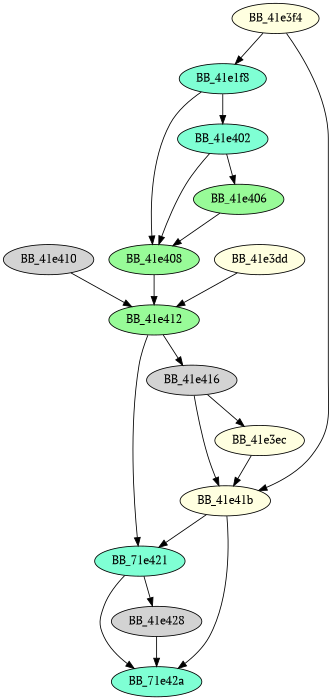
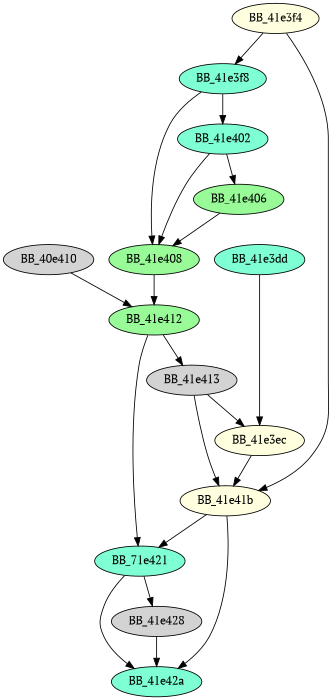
node "BB_41e1f8": label "BB_41e1f8" -> "BB_41e3f8"
node "BB_41e410": label "BB_41e410" -> "BB_40e410"
node "BB_41e3dd": fillcolor lightyellow -> aquamarine
edge "BB_41e3dd" -> "BB_41e412": now "BB_41e3dd" -> "BB_41e3ec"
node "BB_41e416": label "BB_41e416" -> "BB_41e413"
node "BB_71e42a": label "BB_71e42a" -> "BB_41e42a"
